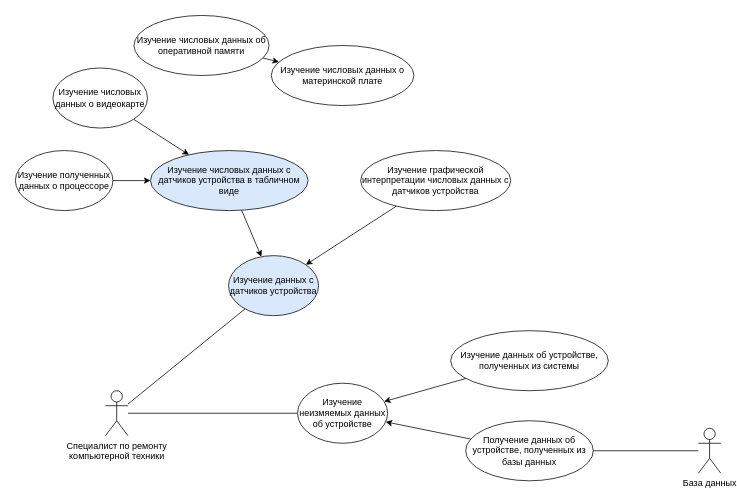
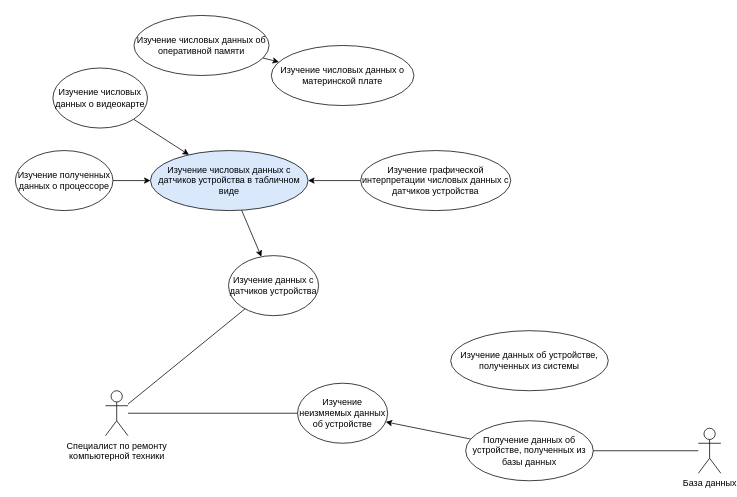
edge "Изучение графической интерпретации числовых данных с датчиков устройства" -> "Изучение данных с датчиков устройства": now "Изучение графической интерпретации числовых данных с датчиков устройства" -> "Изучение числовых данных с датчиков устройства в табличном виде"
node "Изучение данных с датчиков устройства": fillcolor #dae8fc -> #ffffff
edge "Изучение данных об устройстве, полученных из системы" -> "Изучение неизмяемых данных об устройстве": removed
